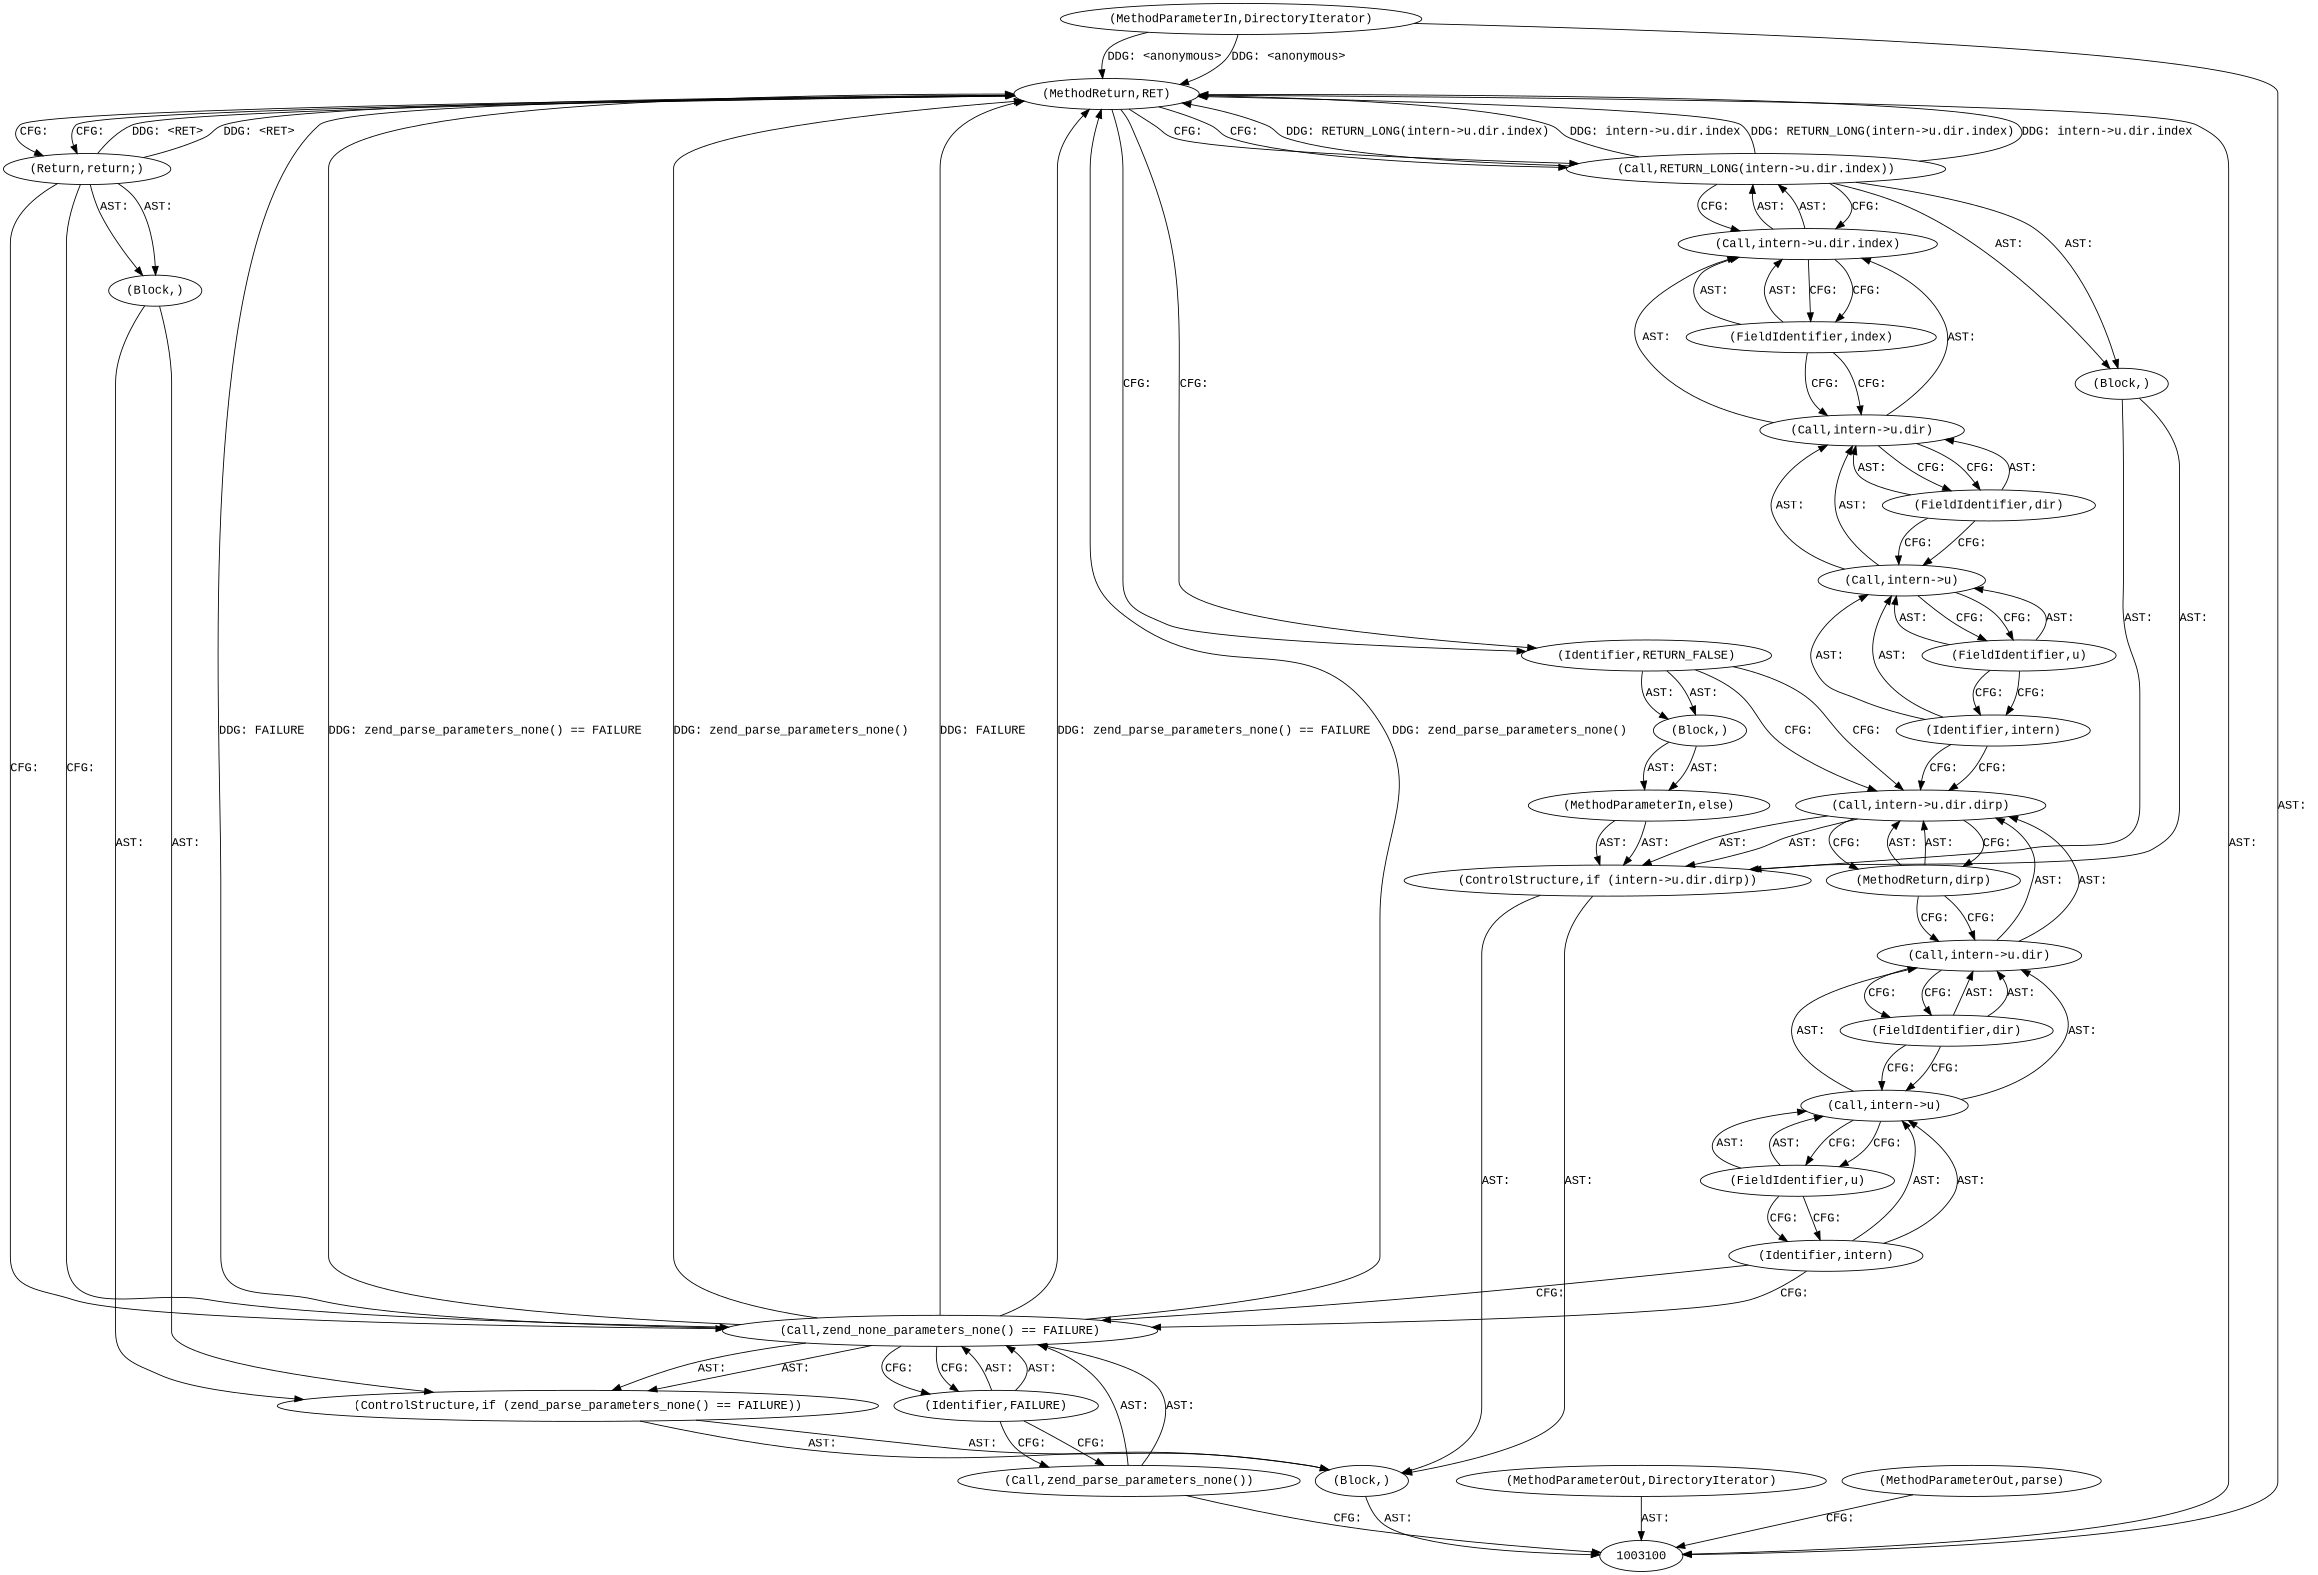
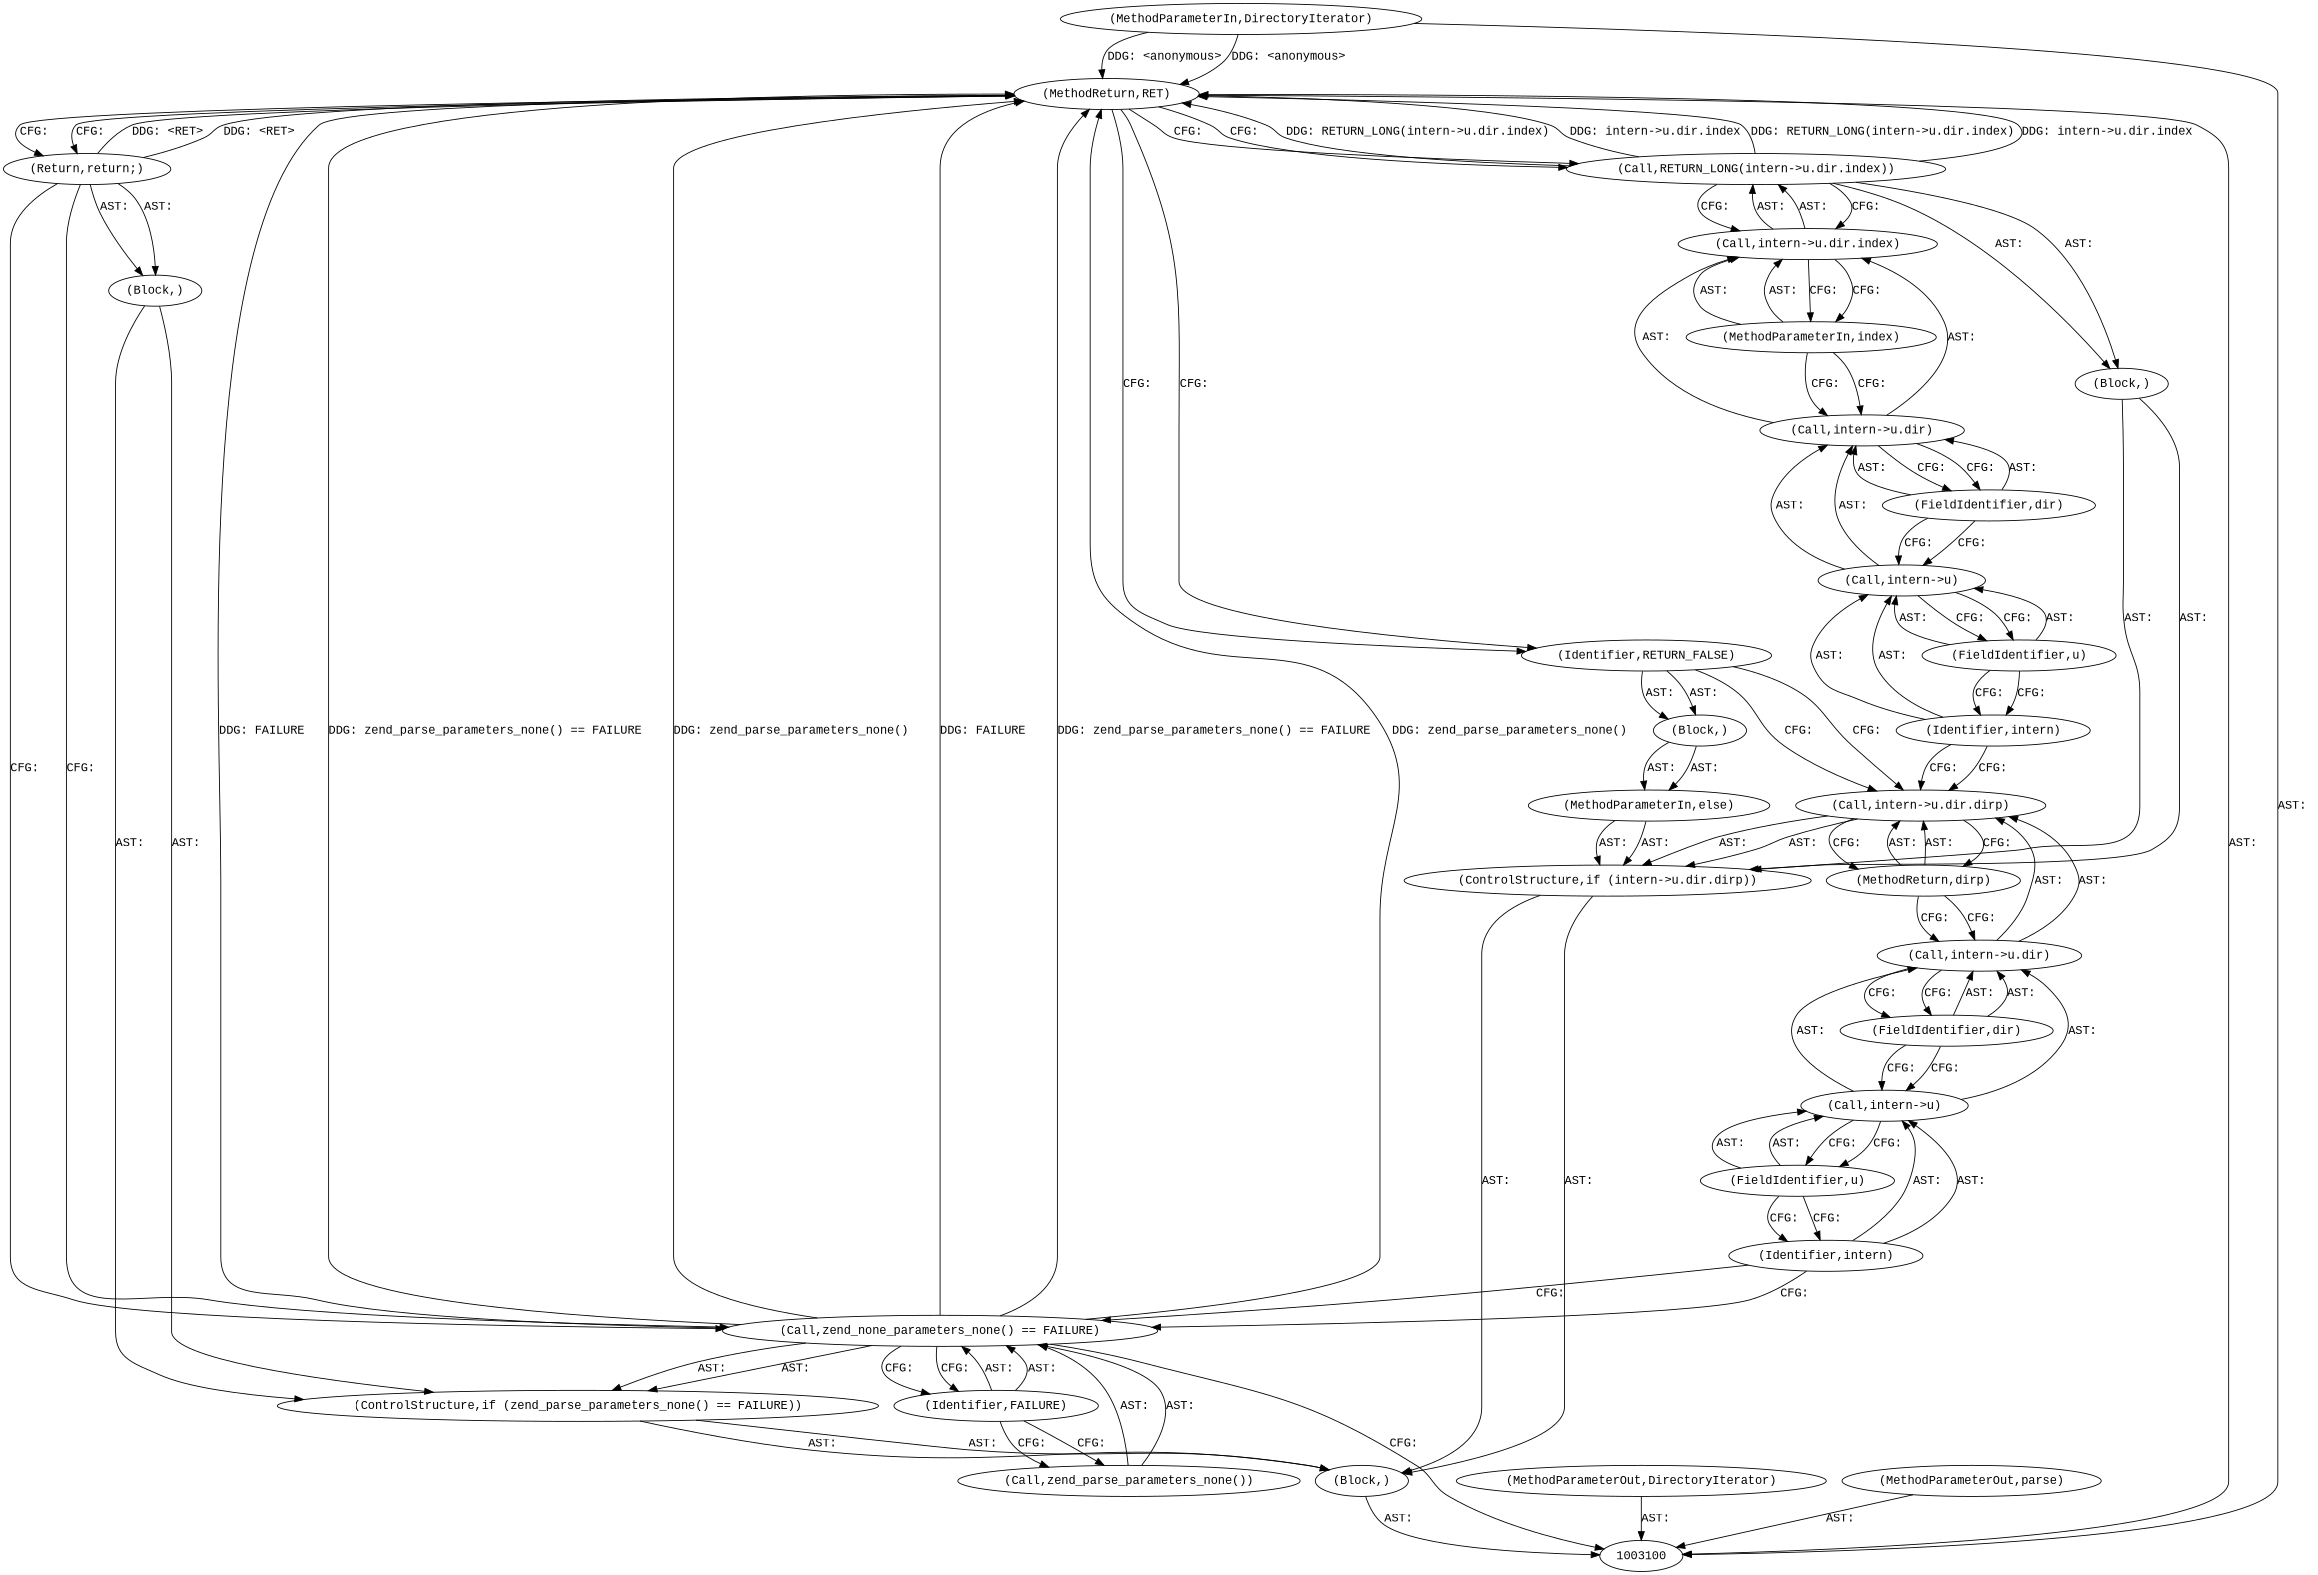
node "(FieldIdentifier,index)": label "(FieldIdentifier,index)" -> "(MethodParameterIn,index)"
edge "(MethodParameterOut,parse)" -> "1003100": label "CFG: " -> "AST: "
edge "(Call,zend_parse_parameters_none())" -> "1003100": now "(Call,zend_none_parameters_none() == FAILURE)" -> "1003100"
